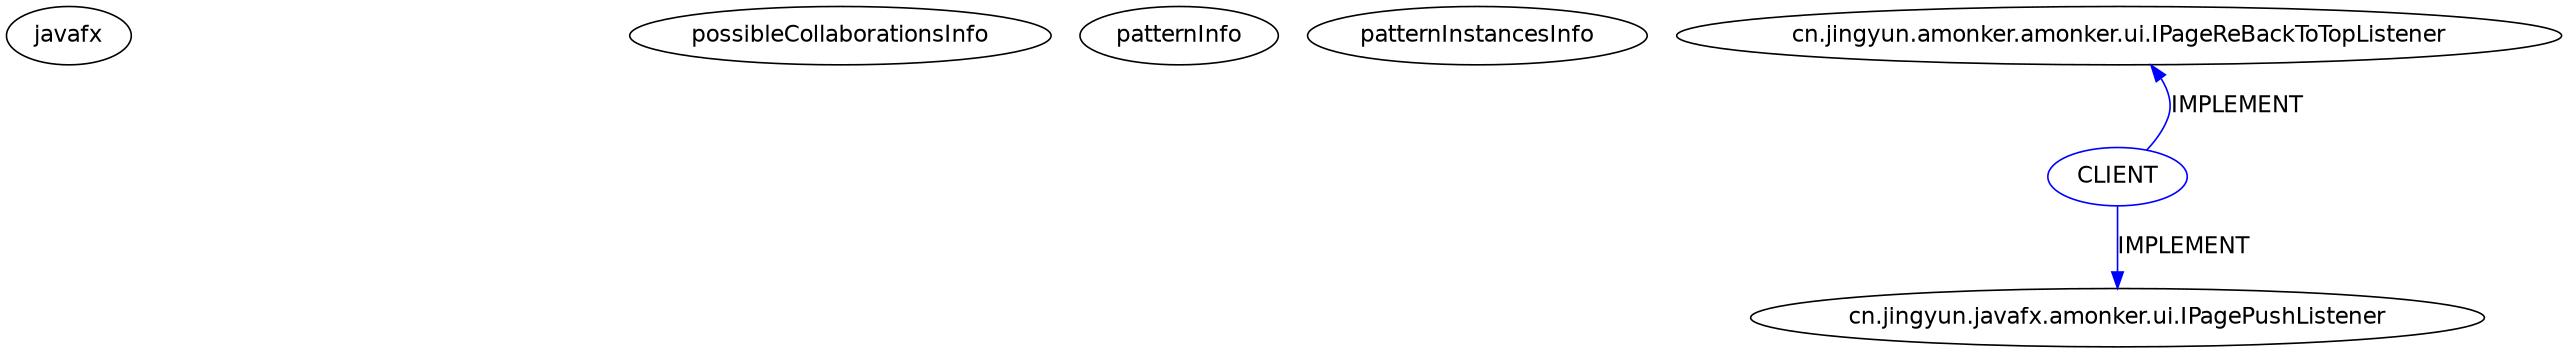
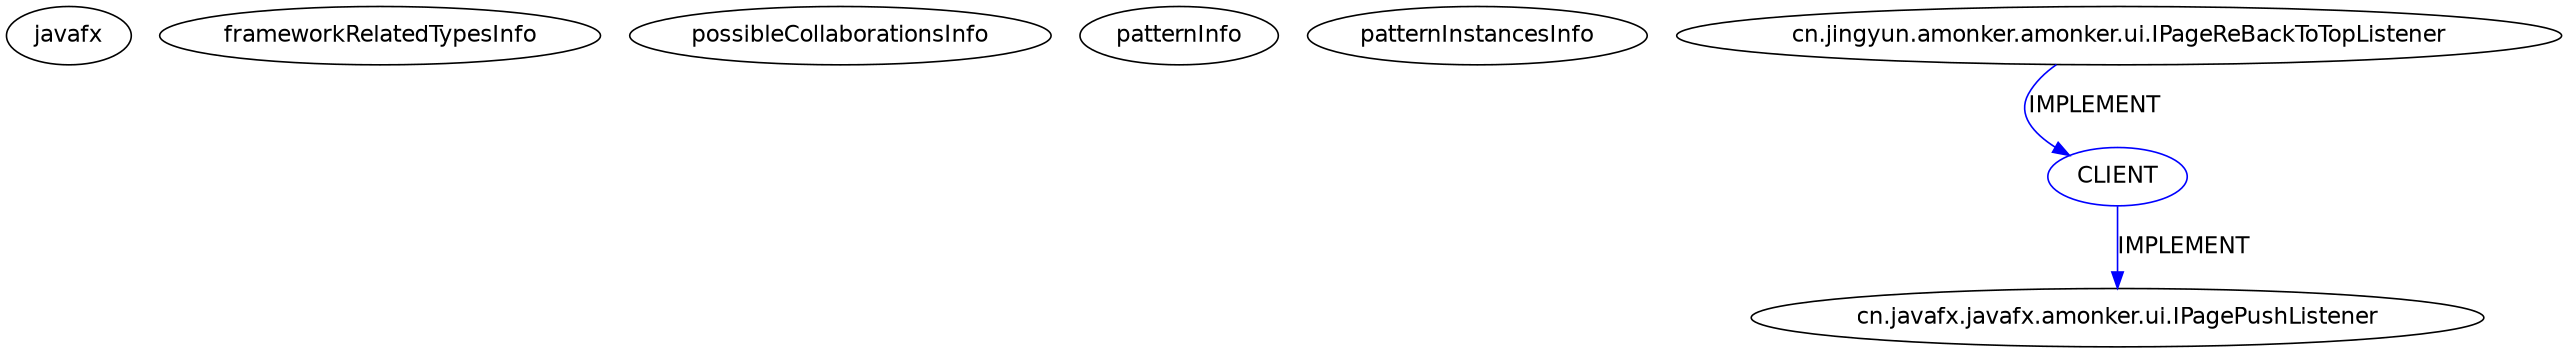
node "frameworkRelatedTypesInfo": added
edge "CLIENT" -> "cn.jingyun.amonker.amonker.ui.IPageReBackToTopListener": reversed
node "cn.jingyun.javafx.amonker.ui.IPagePushListener": label "cn.jingyun.javafx.amonker.ui.IPagePushListener" -> "cn.javafx.javafx.amonker.ui.IPagePushListener"
